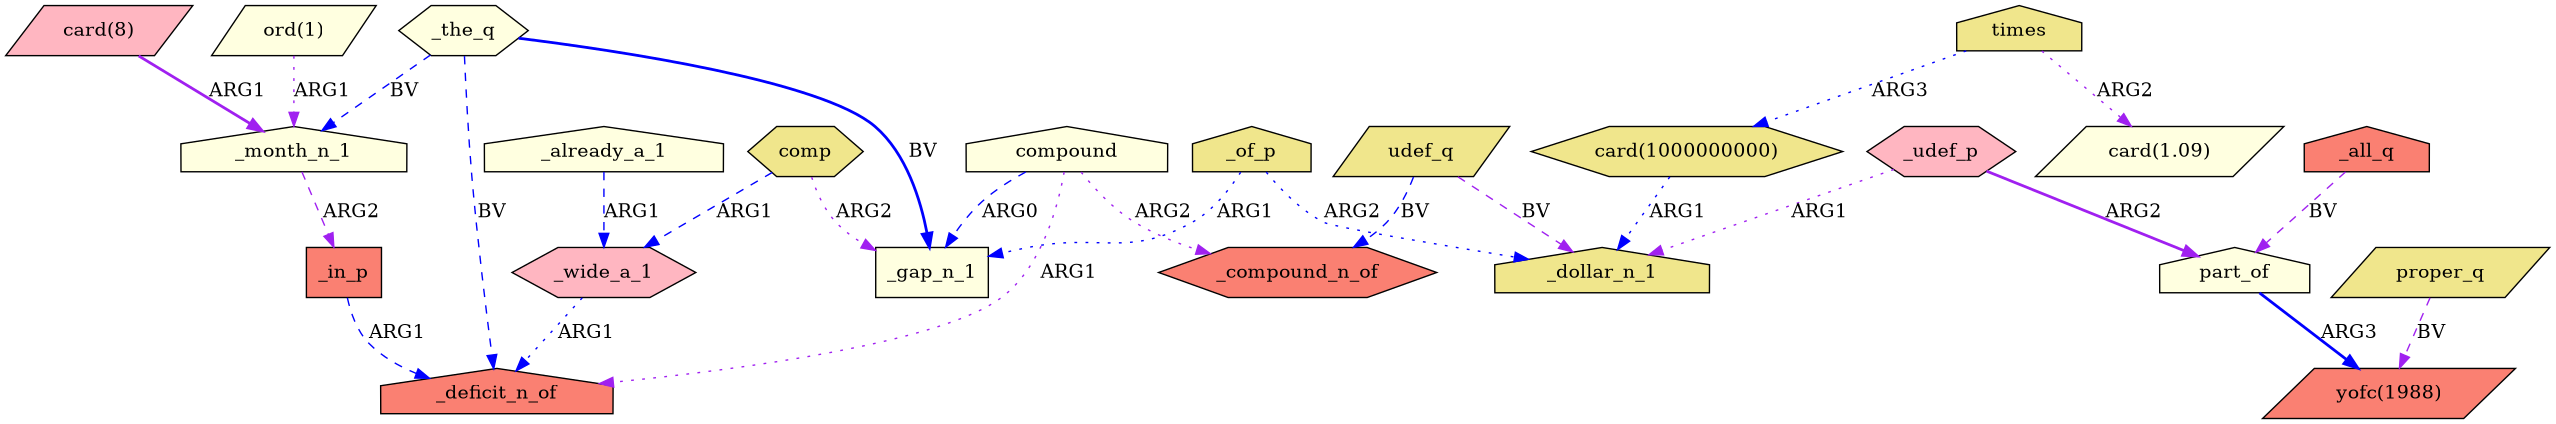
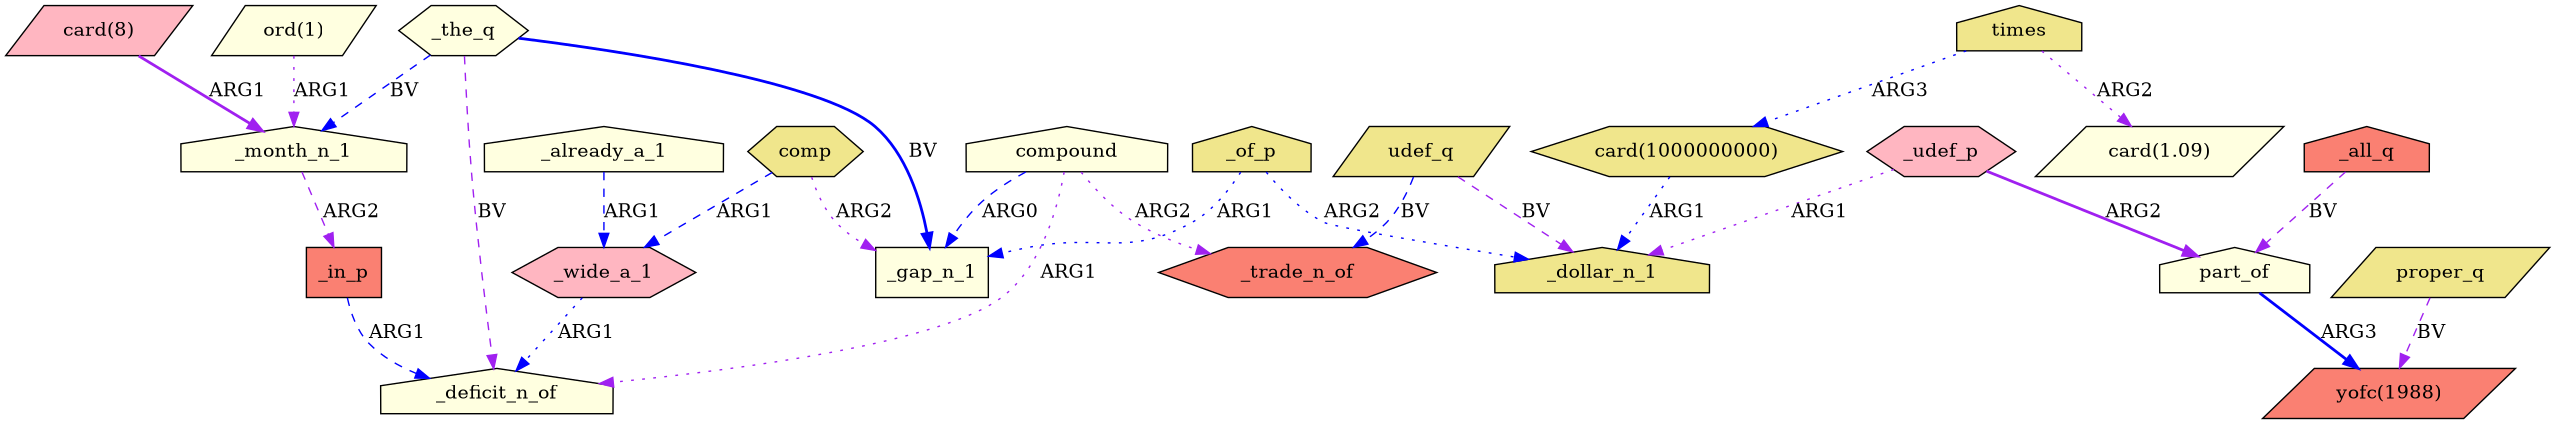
edge "_the_q" -> "_deficit_n_of": color blue -> purple
node "_compound_n_of": label "_compound_n_of" -> "_trade_n_of"
node "_deficit_n_of": fillcolor salmon -> lightyellow
